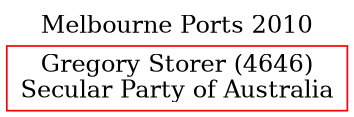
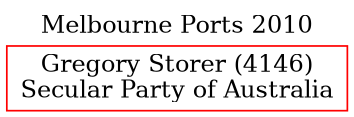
node "Gregory Storer (4646) Secular Party of Australia": label "Gregory Storer (4646) Secular Party of Australia" -> "Gregory Storer (4146) Secular Party of Australia"
